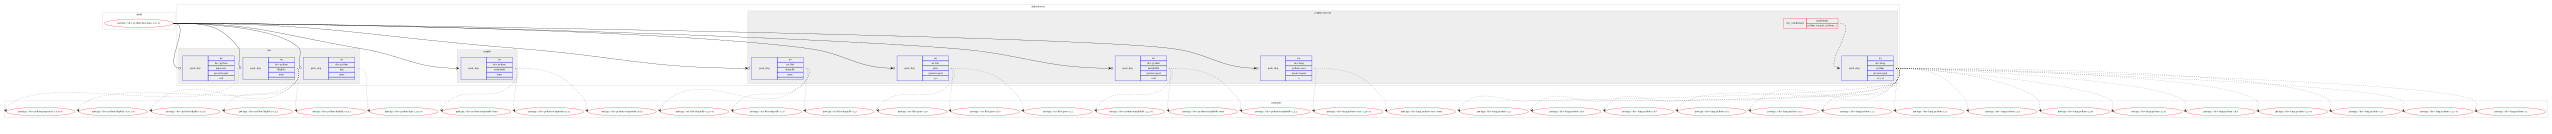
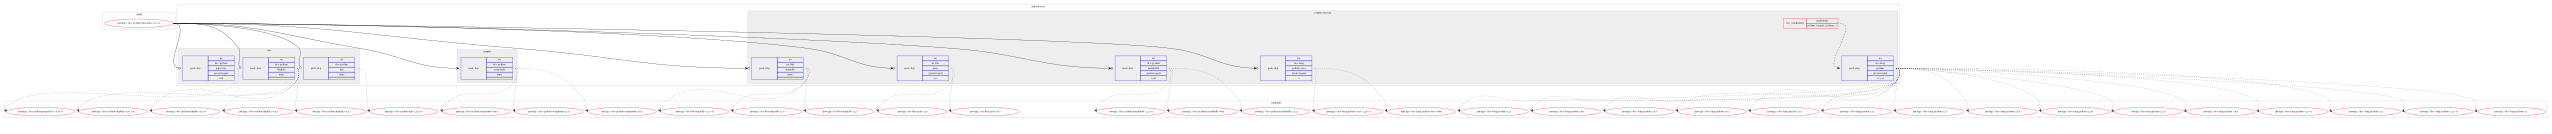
node "portage://sci-libs/geos-3.7.2": removed
node "portage://dev-lang/python-2.7.17": label "portage://dev-lang/python-2.7.17" -> "portage://dev-lang/python-2.8.17"
